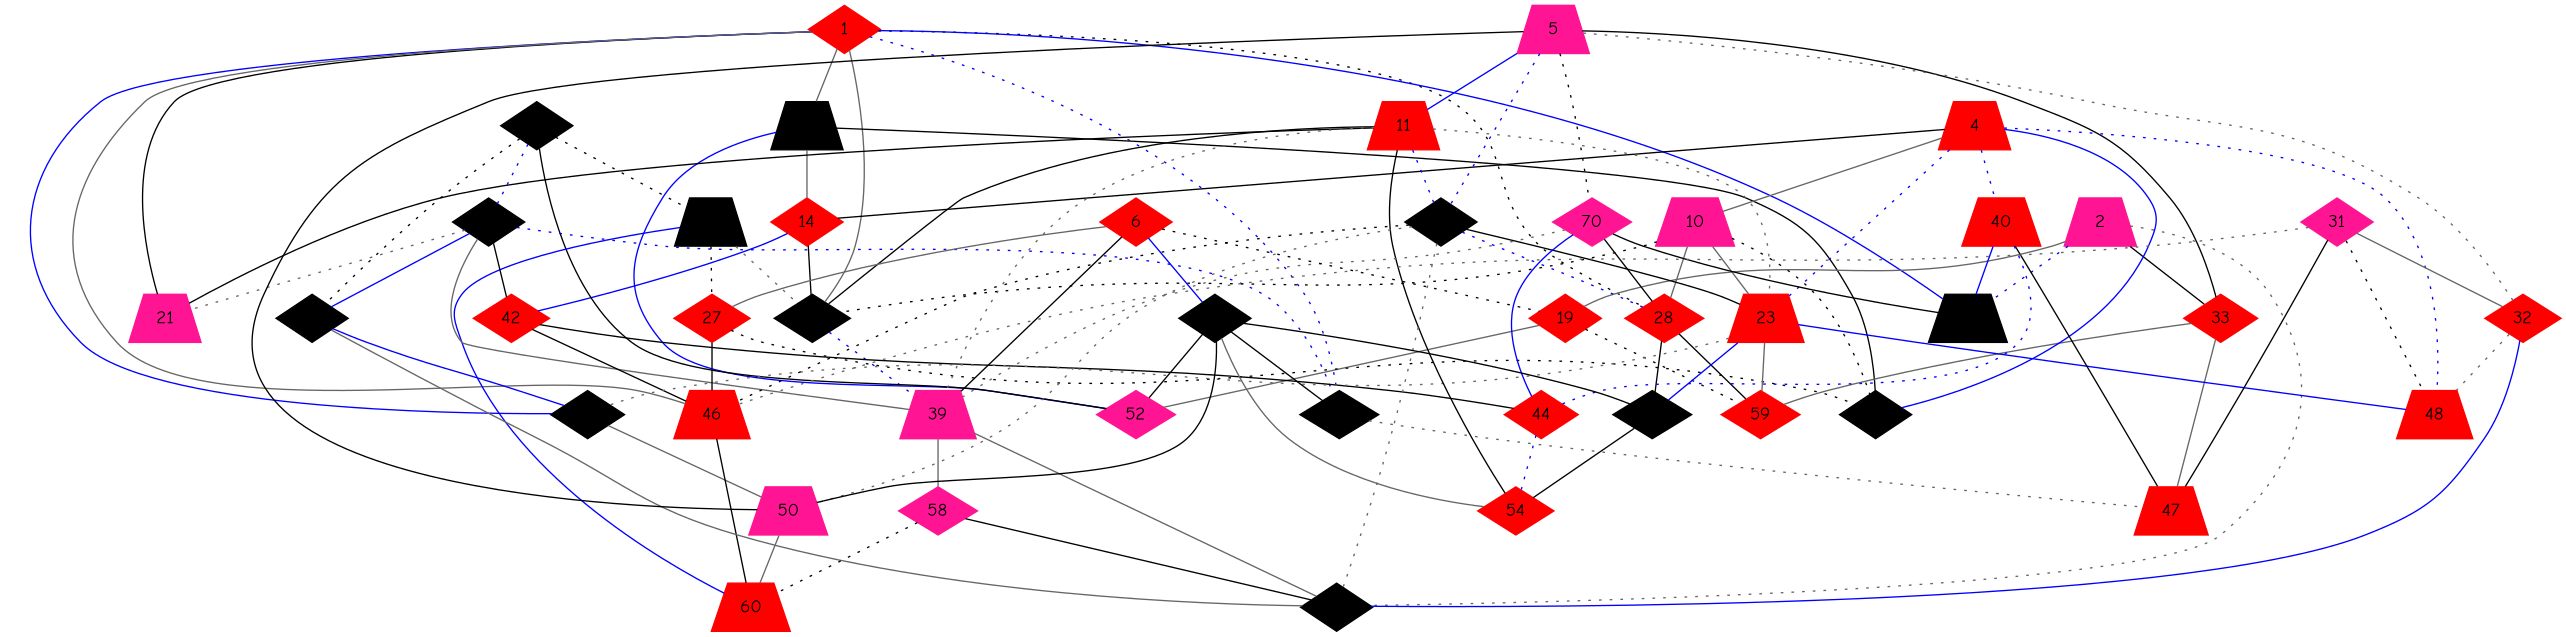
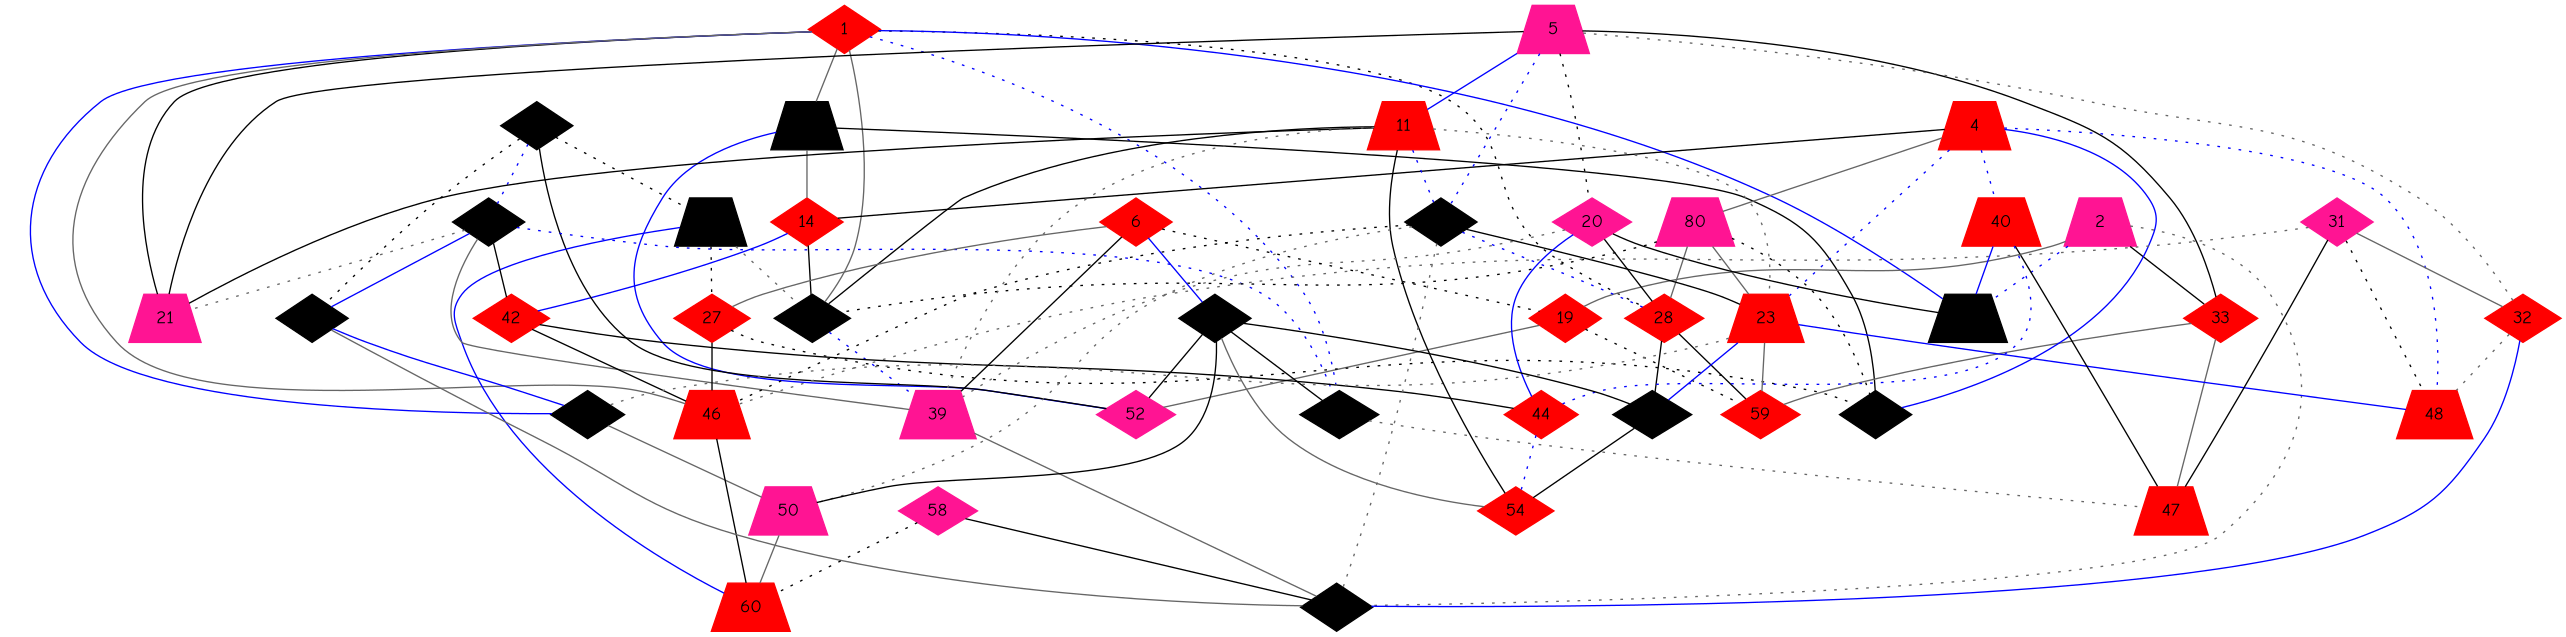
edge "5" -- "50": now "5" -- "21"
node "70": label "70" -> "20"
node "10": label "10" -> "80"
edge "39" -- "58": removed
